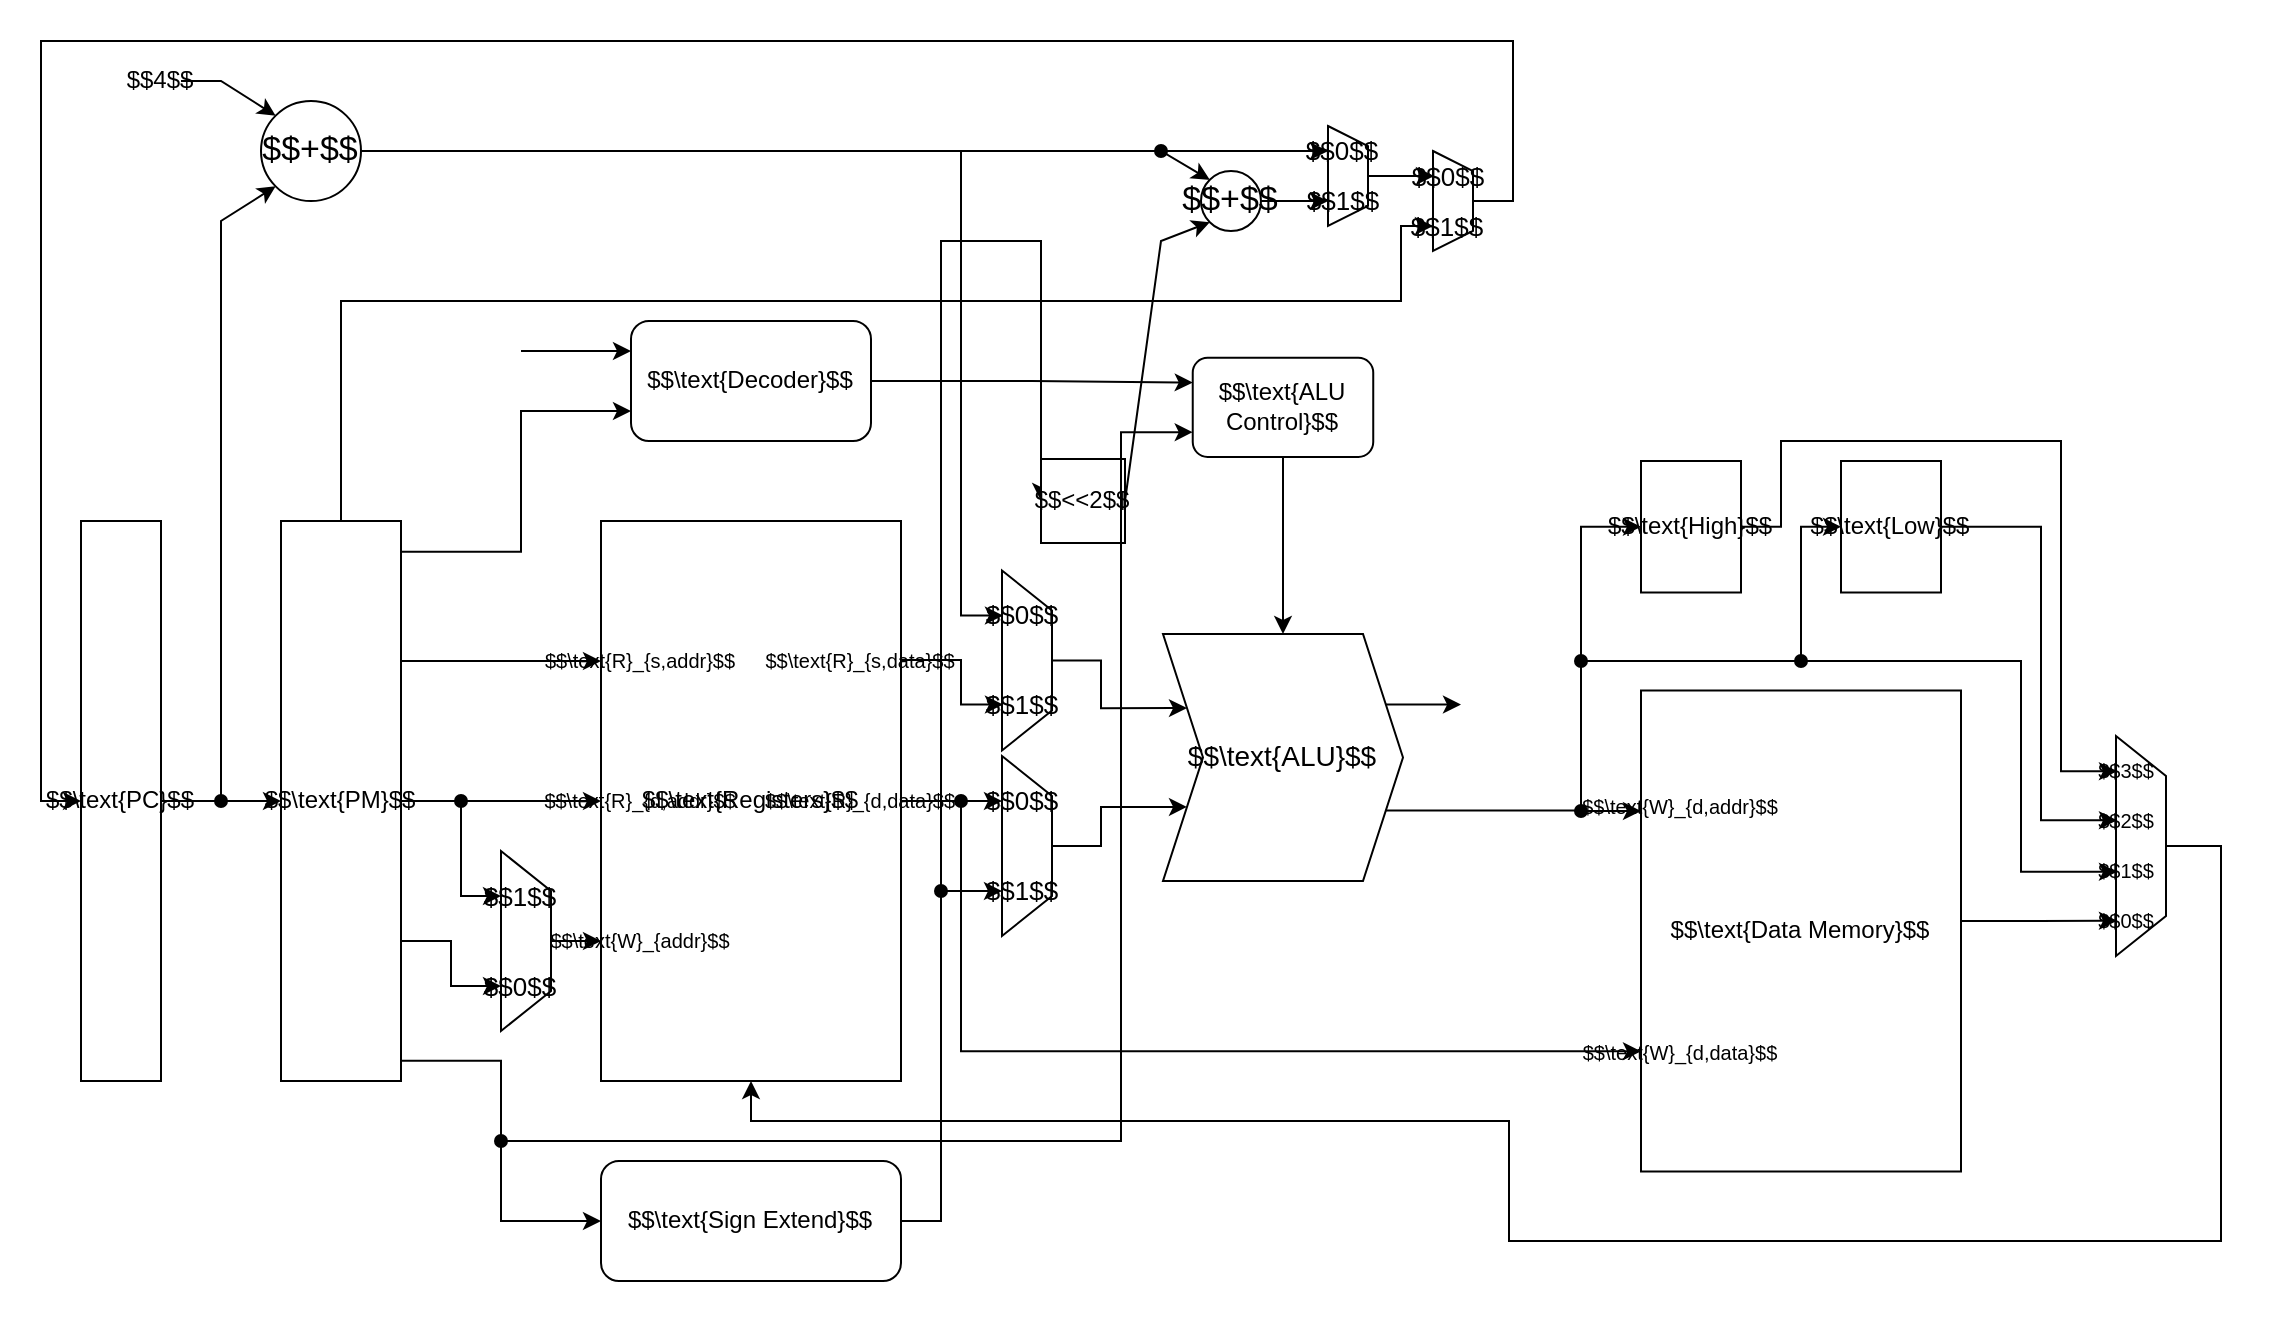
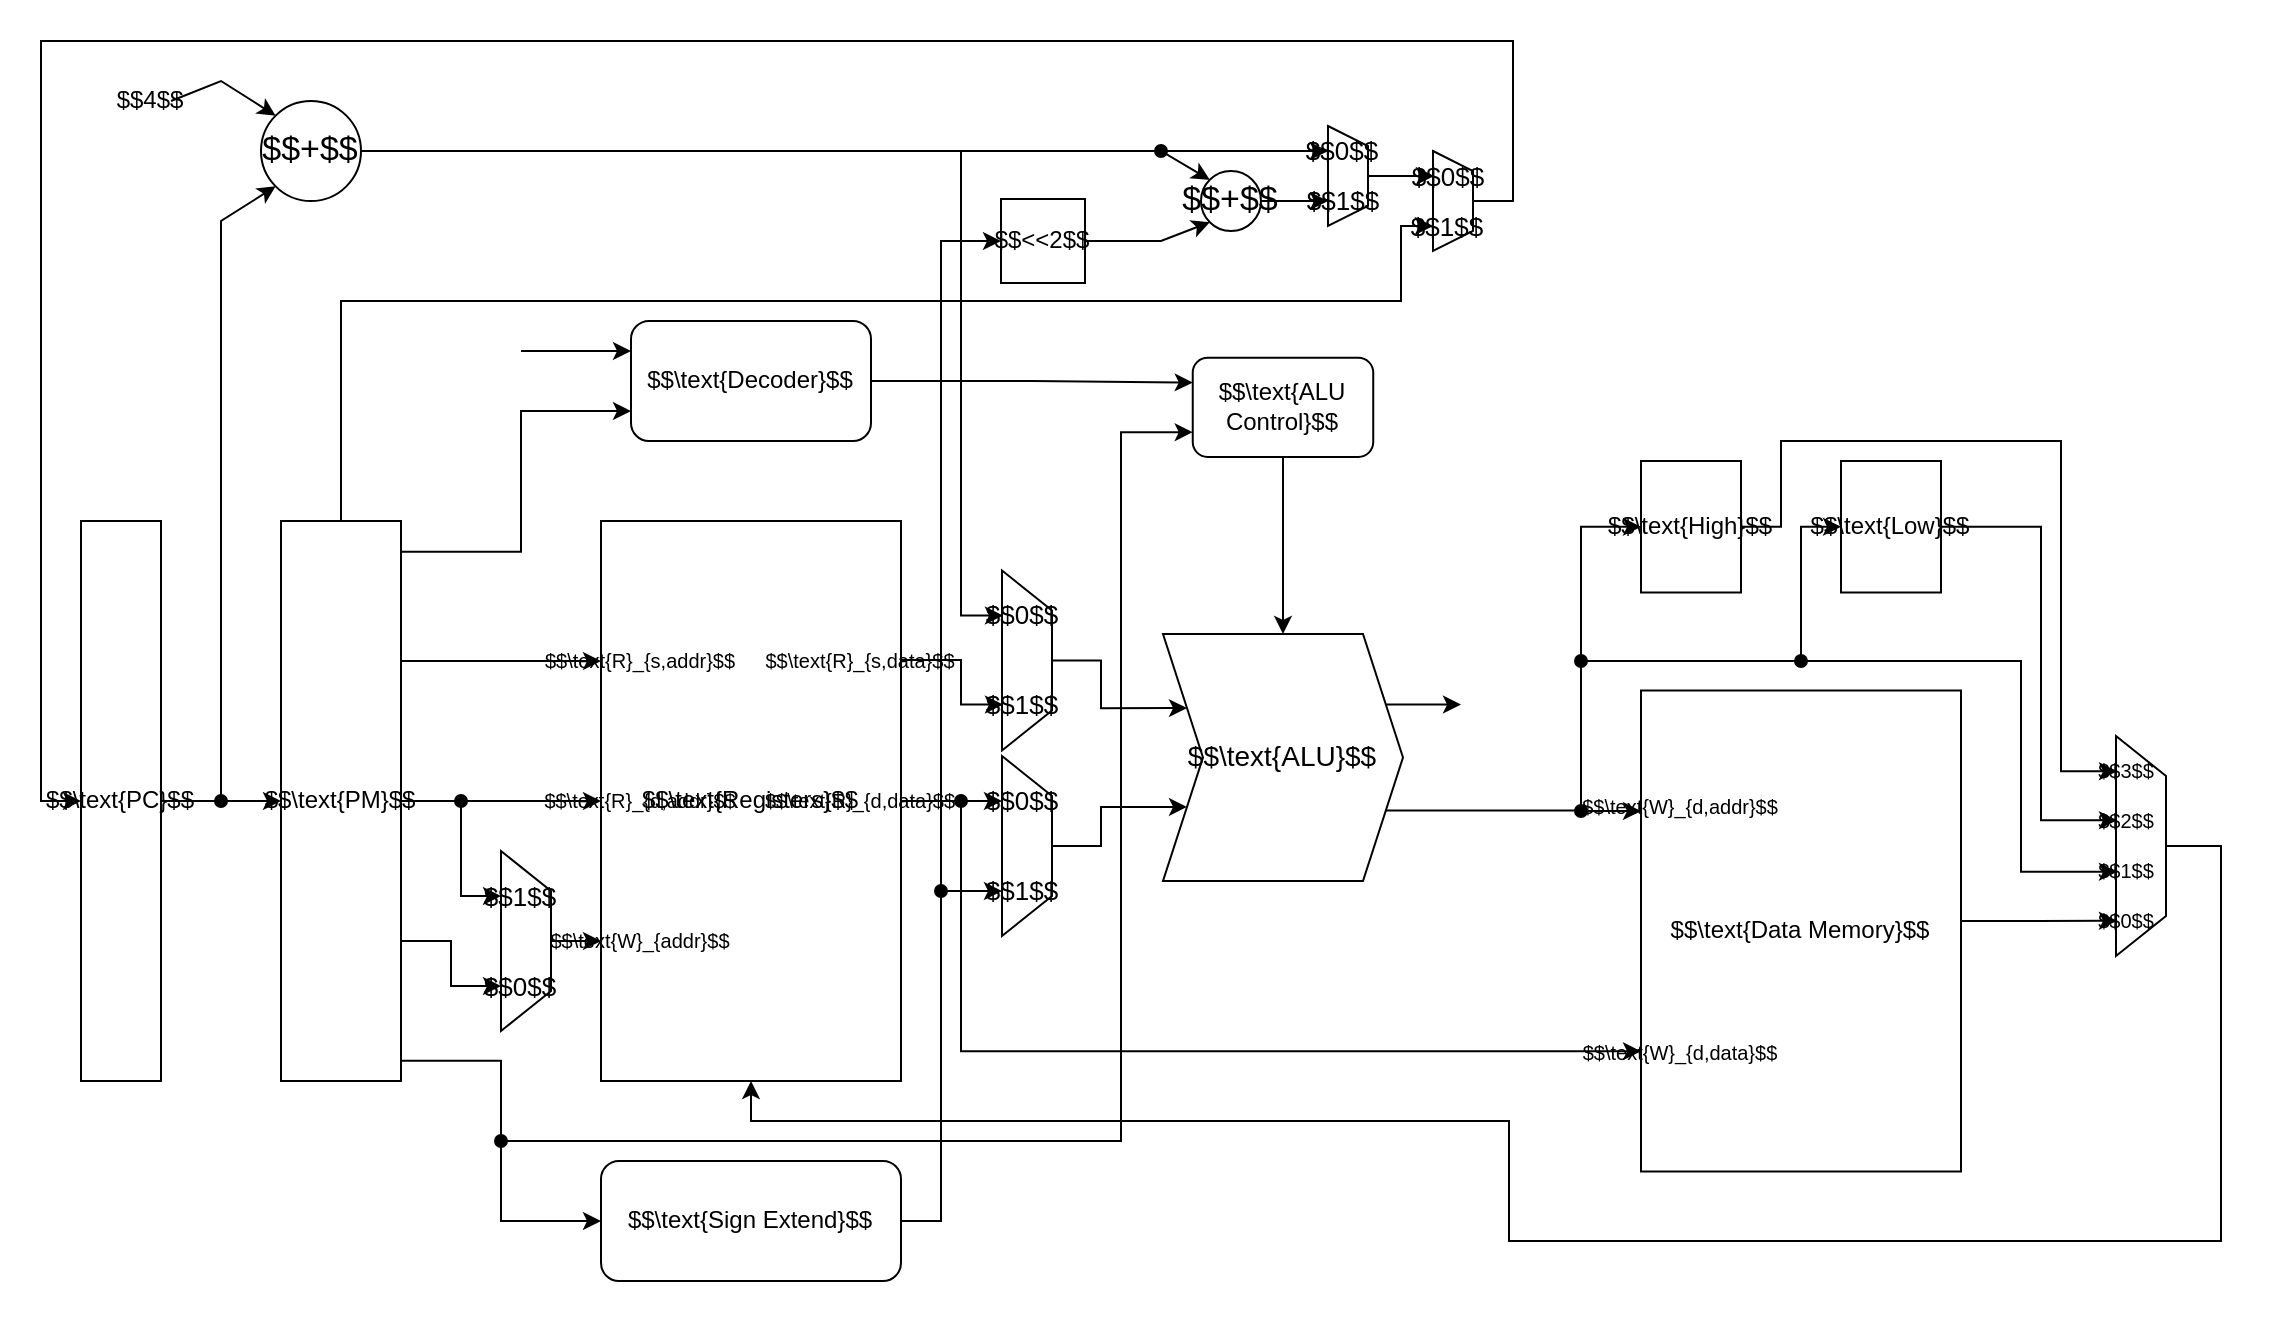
node "$$4$$": moved (161, 81) -> (151, 101)
node "$$<<2$$": moved (1083, 501) -> (1043, 241)
